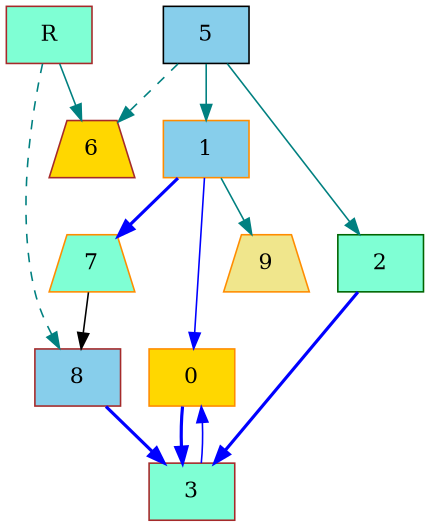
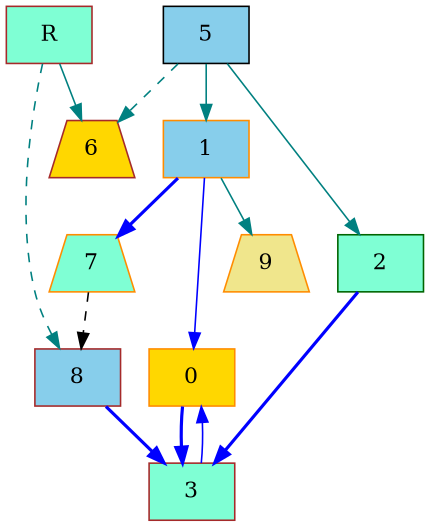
edge "7" -> "8": style solid -> dashed
